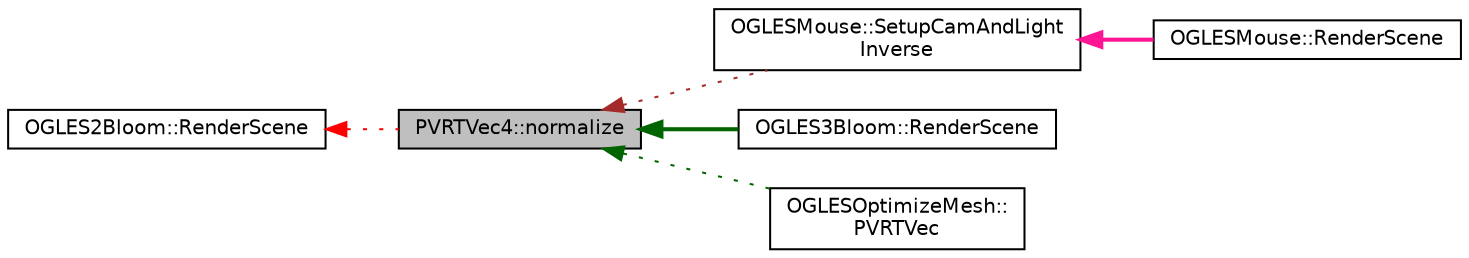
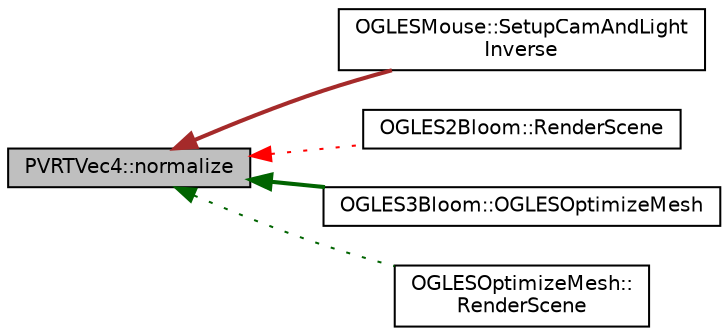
node "OGLESMouse::RenderScene": removed
edge "OGLESMouse::SetupCamAndLight Inverse" -> "PVRTVec4::normalize": style dotted -> bold
edge "PVRTVec4::normalize" -> "OGLES2Bloom::RenderScene": reversed
node "OGLES3Bloom::RenderScene": label "OGLES3Bloom::RenderScene" -> "OGLES3Bloom::OGLESOptimizeMesh"
node "OGLESOptimizeMesh:: PVRTVec": label "OGLESOptimizeMesh:: PVRTVec" -> "OGLESOptimizeMesh:: RenderScene"
